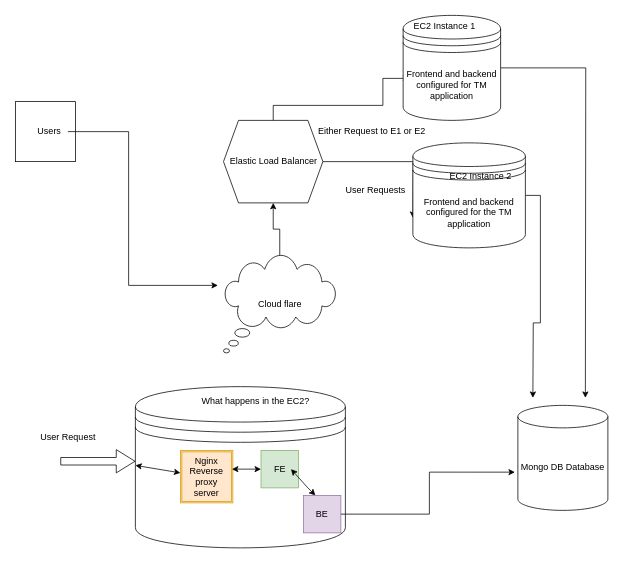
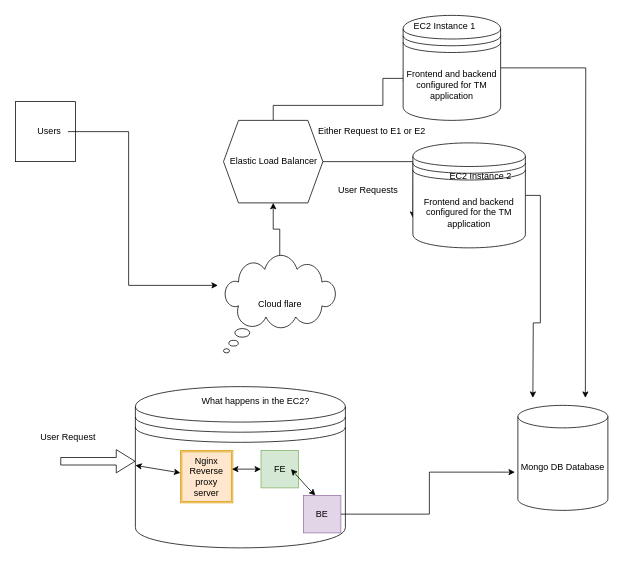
node "User Requests": moved (375, 190) -> (368, 190)
